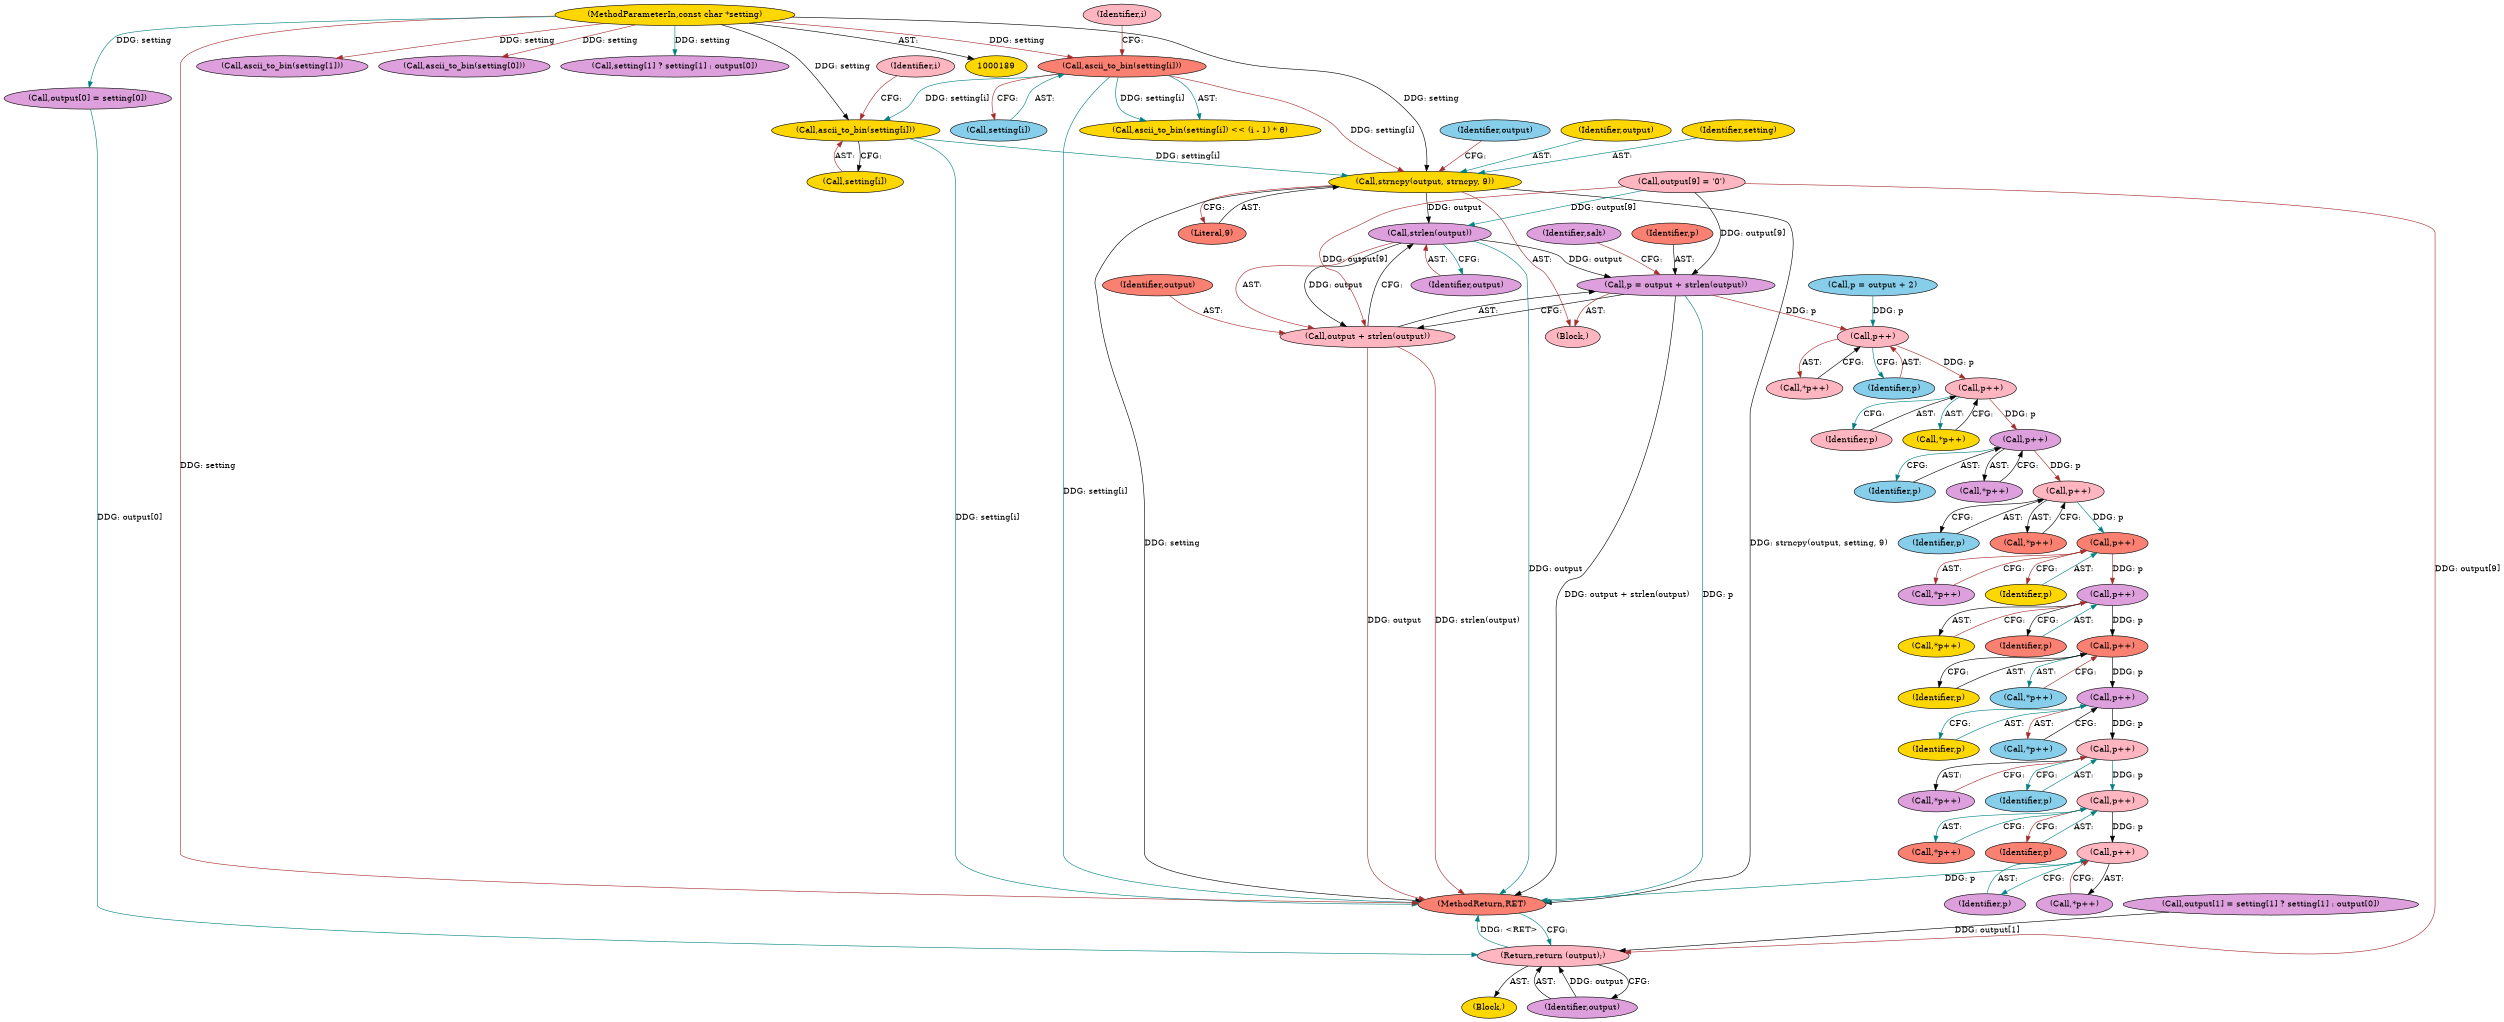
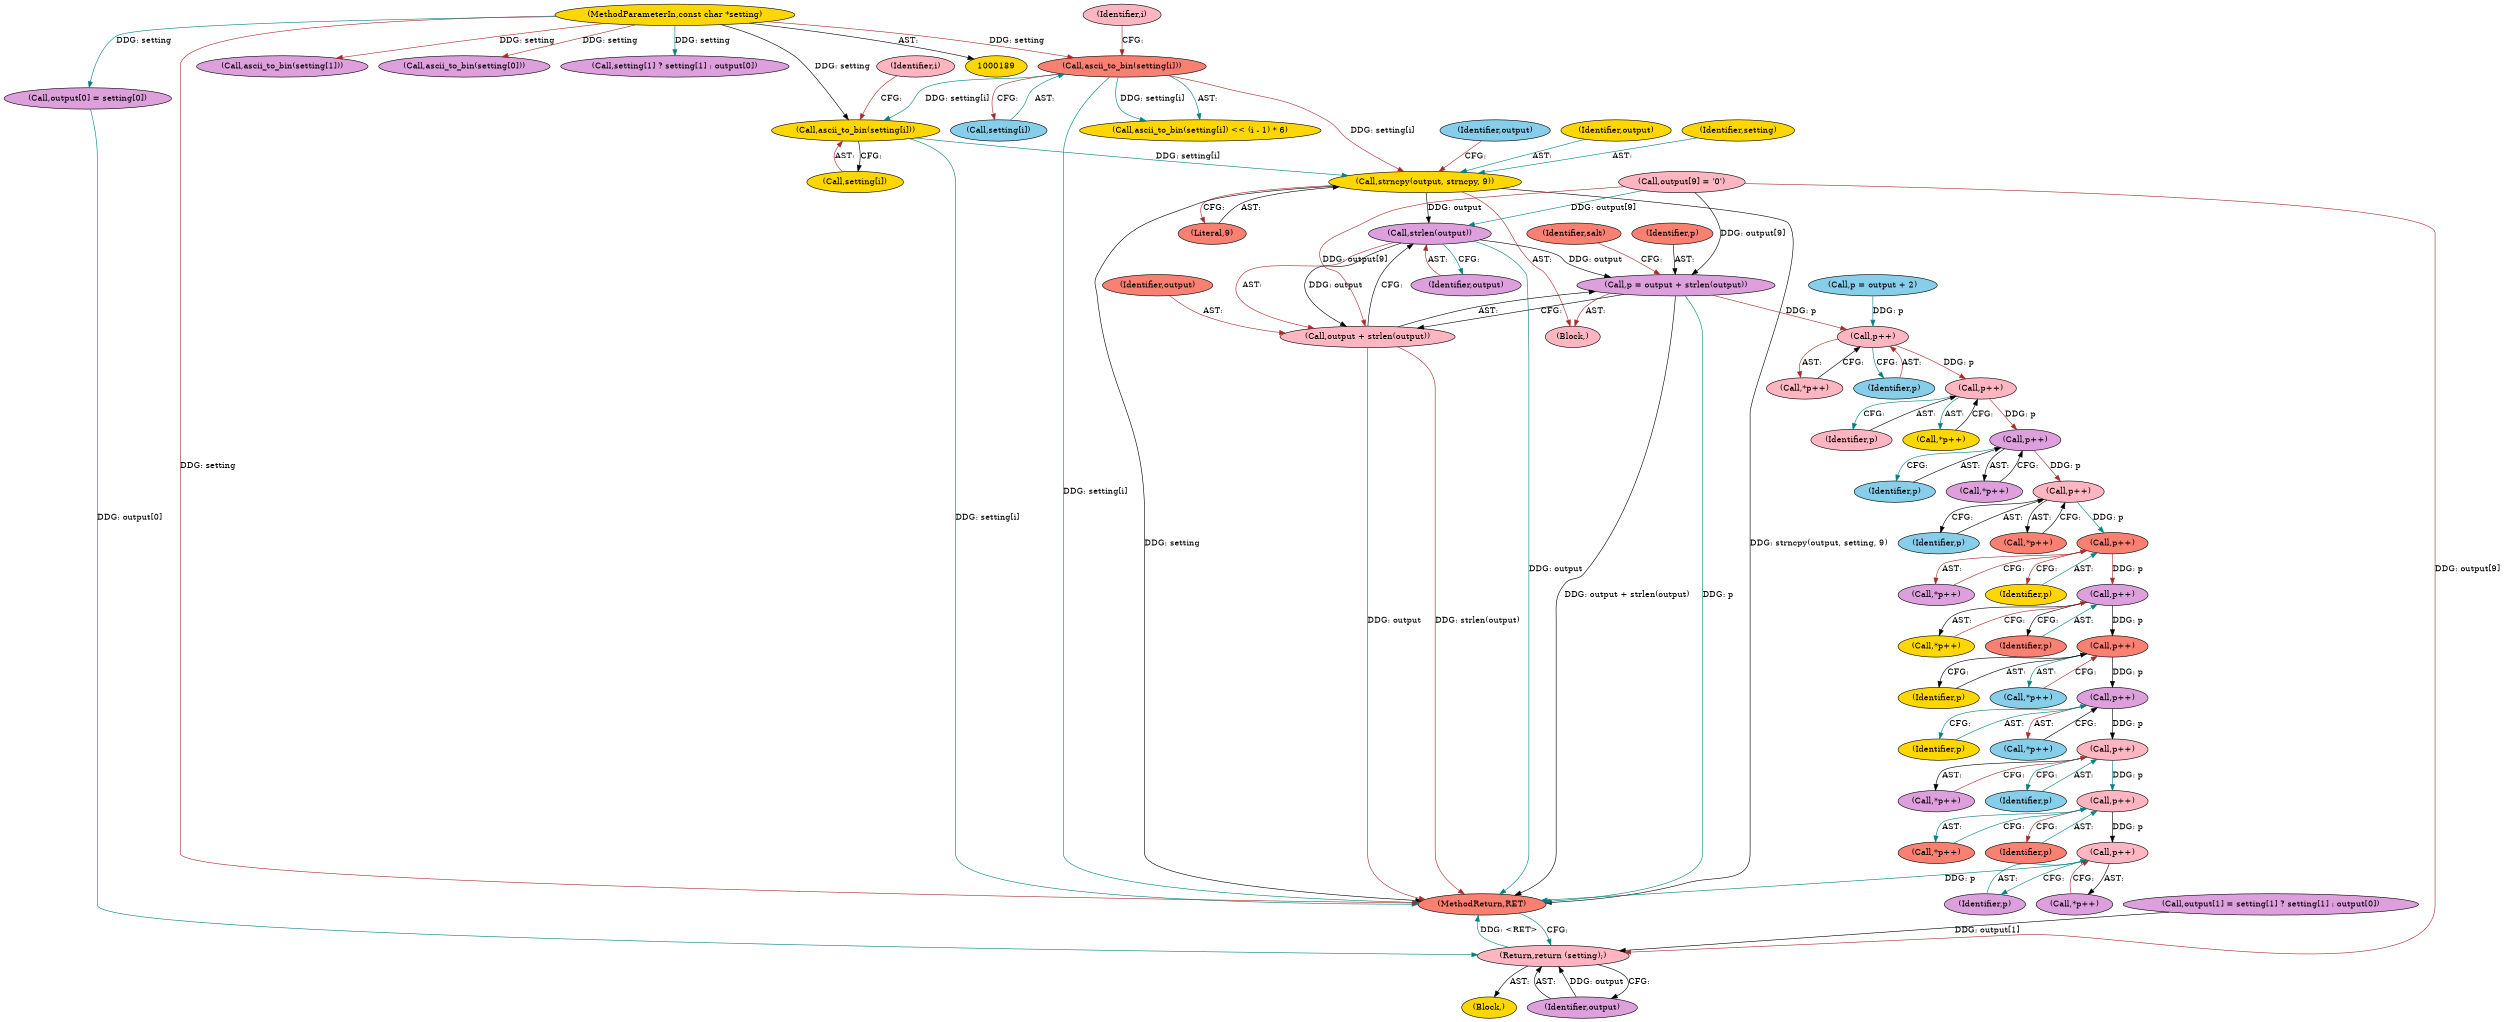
edge "(MethodParameterIn,const char *setting)" -> "(Call,strncpy(output, strncpy, 9))": removed, label "DDG: setting"
node "(Identifier,salt)": fillcolor plum -> salmon
node "(Return,return (output);)": label "(Return,return (output);)" -> "(Return,return (setting);)"
